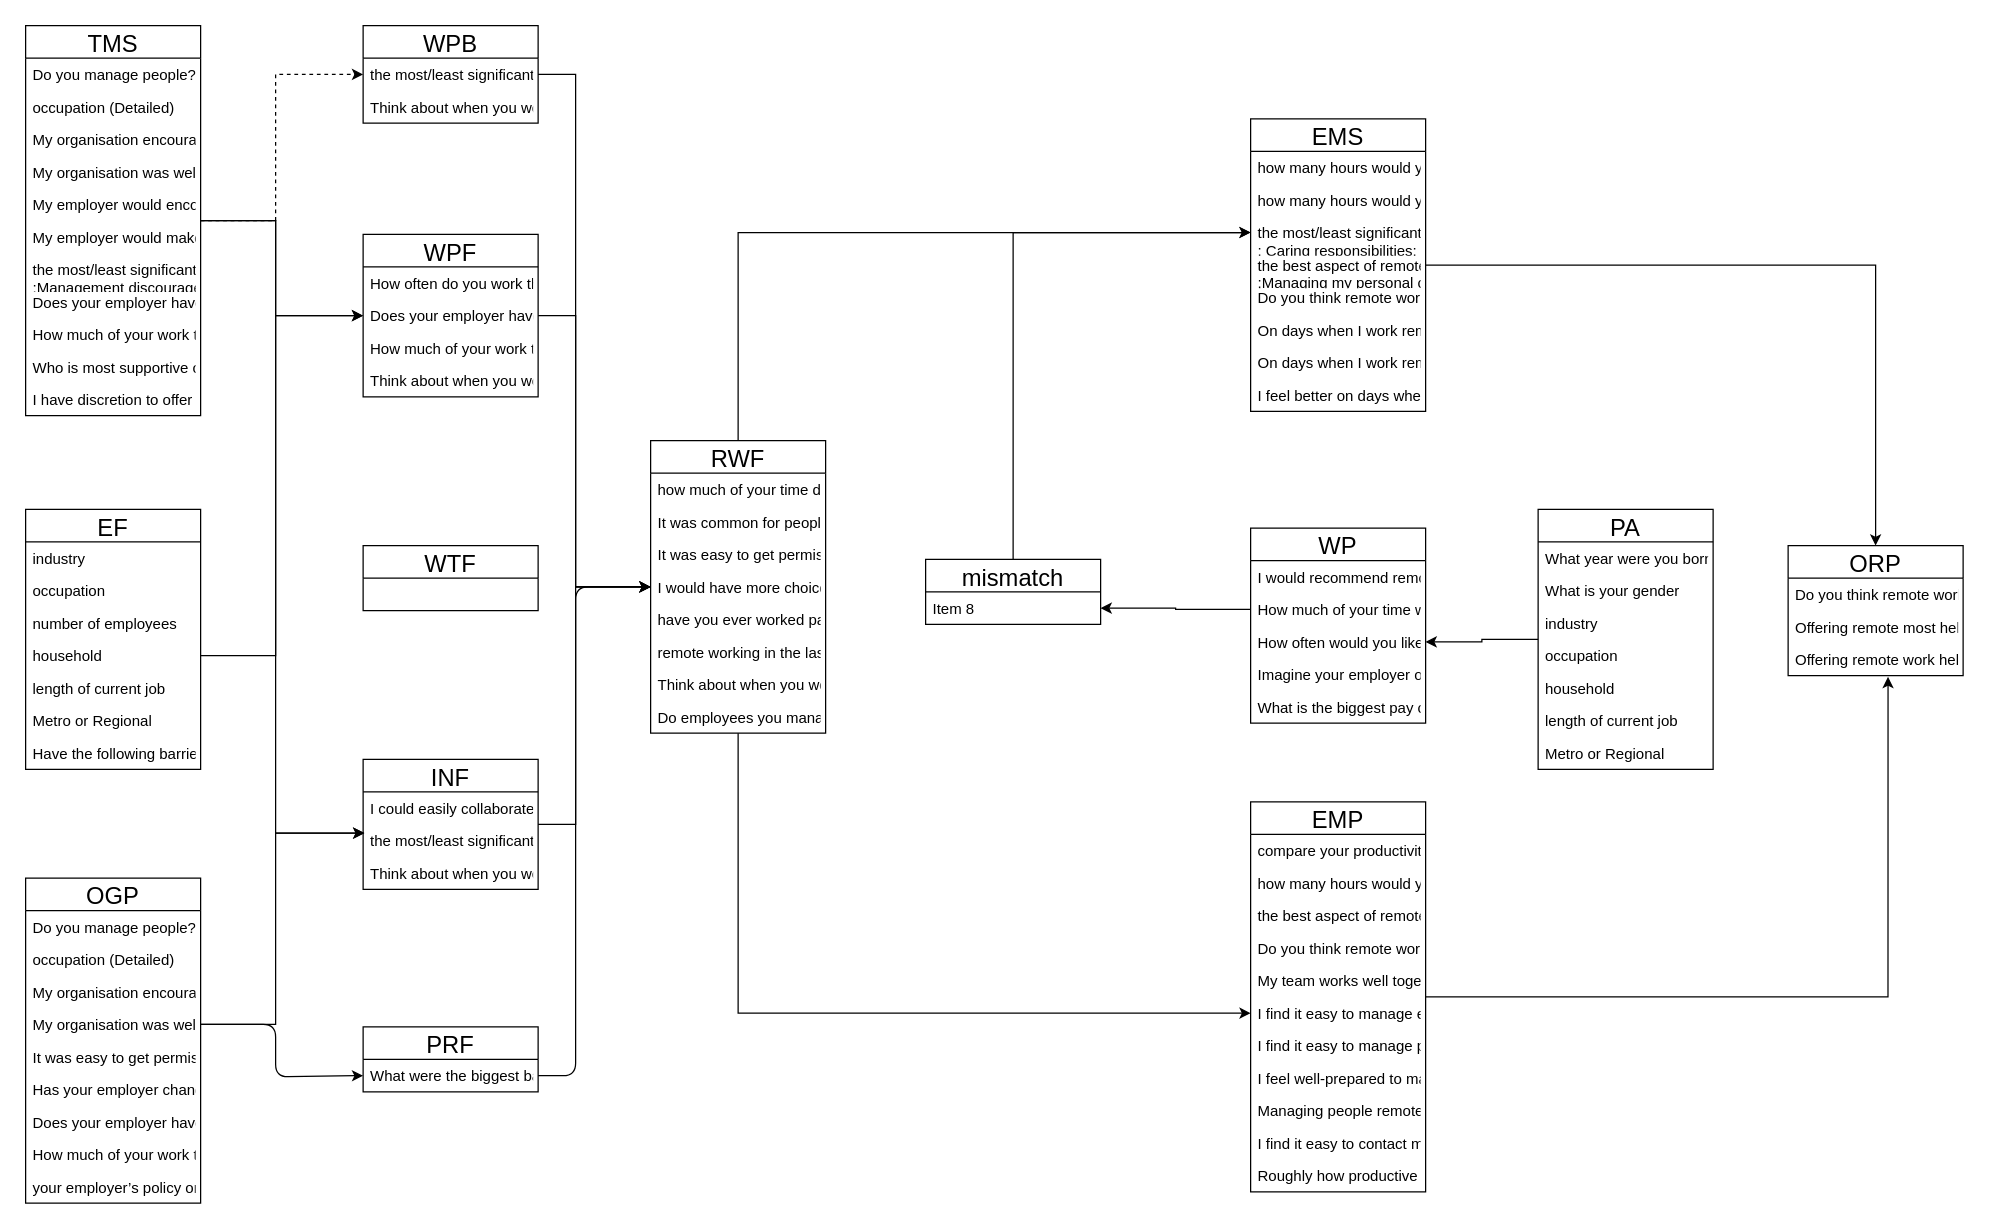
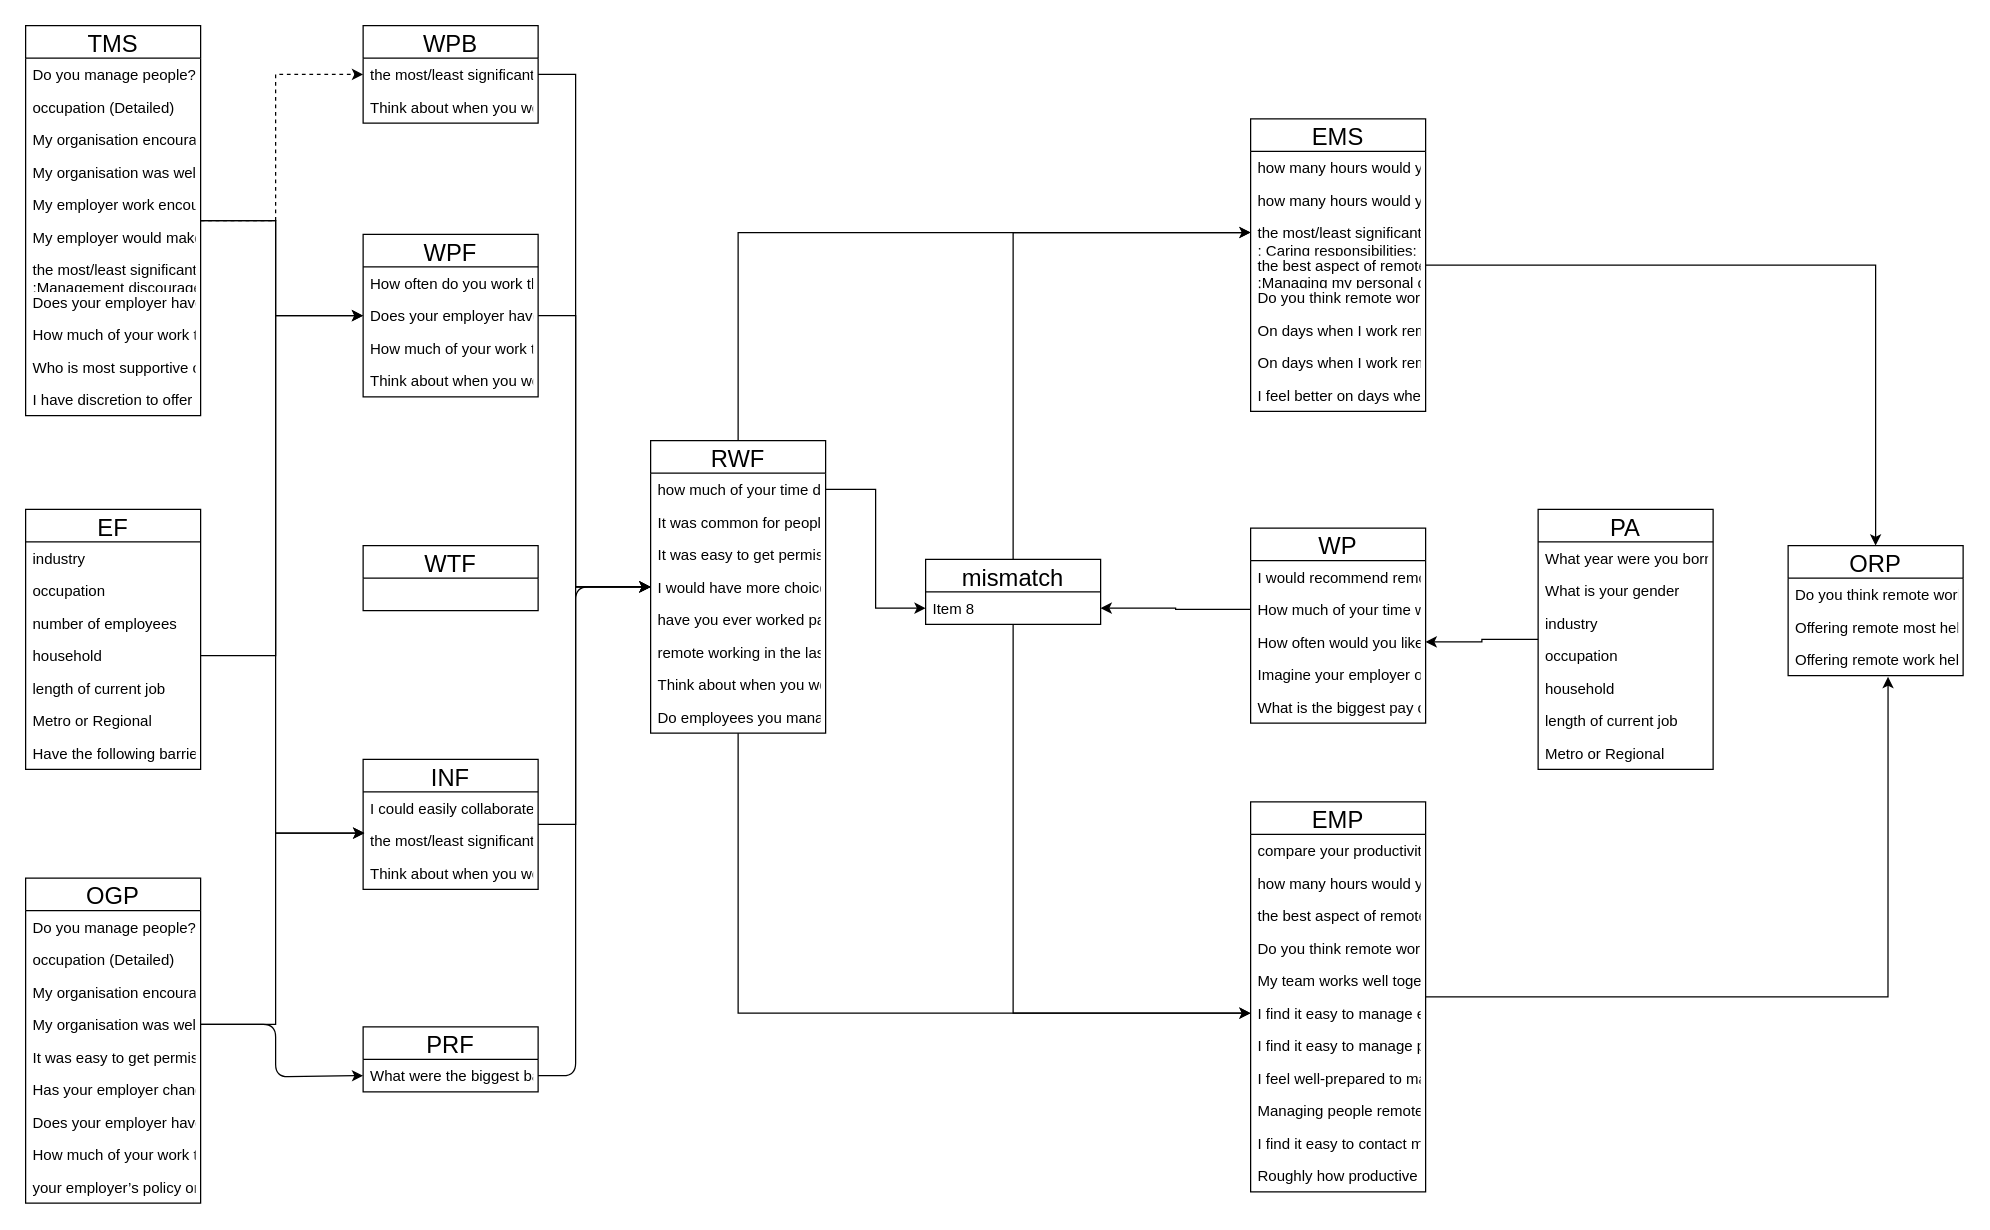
node "My employer would encourage more remote working": label "My employer would encourage more remote working" -> "My employer work encourage more remote working"
edge "how much of your time did you spend remote working?" -> "Item 8": added
edge "mismatch" -> "I find it easy to manage employees remotely (e.g. tasking and monitoring progress)": added
